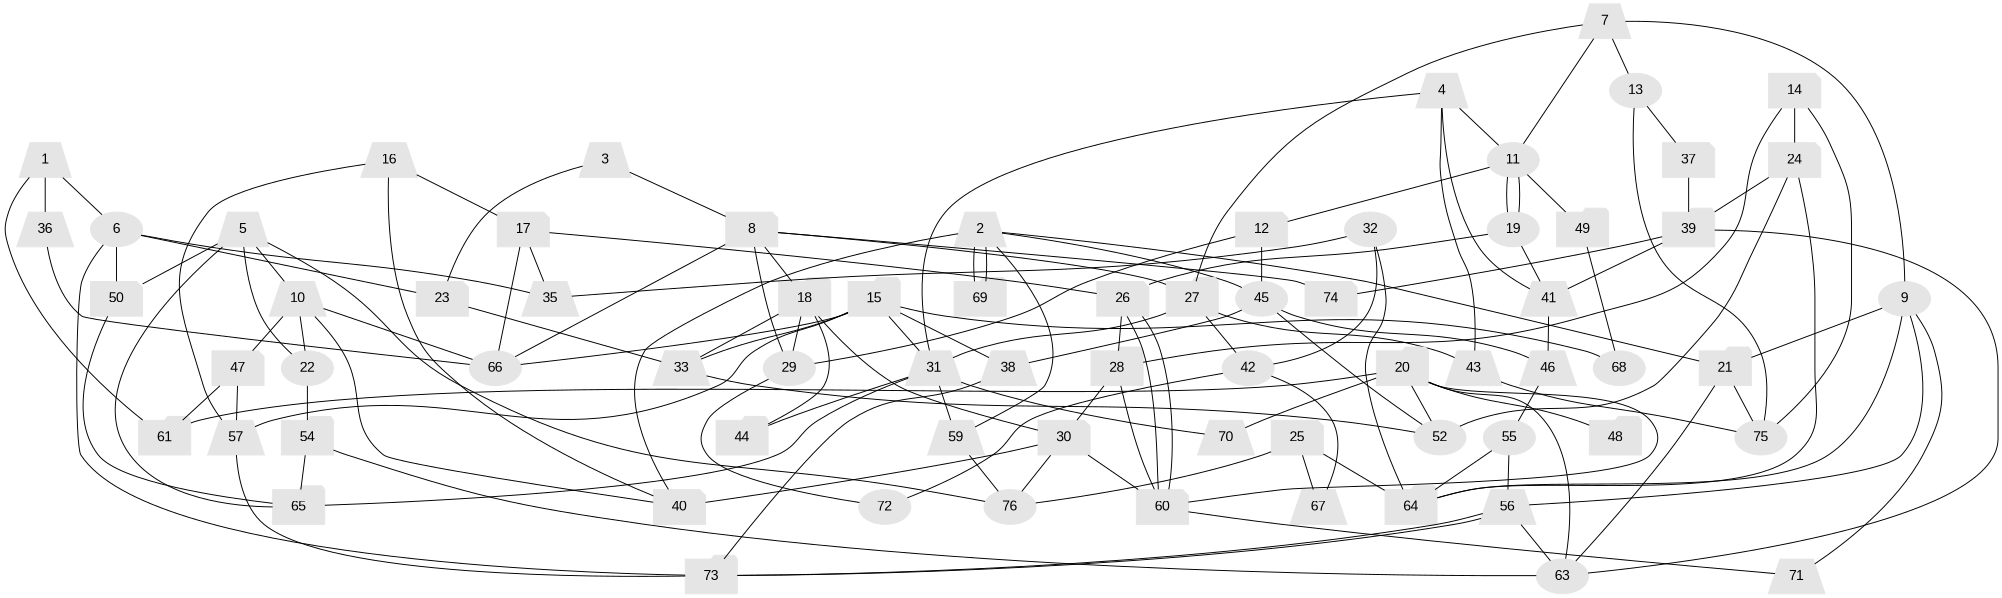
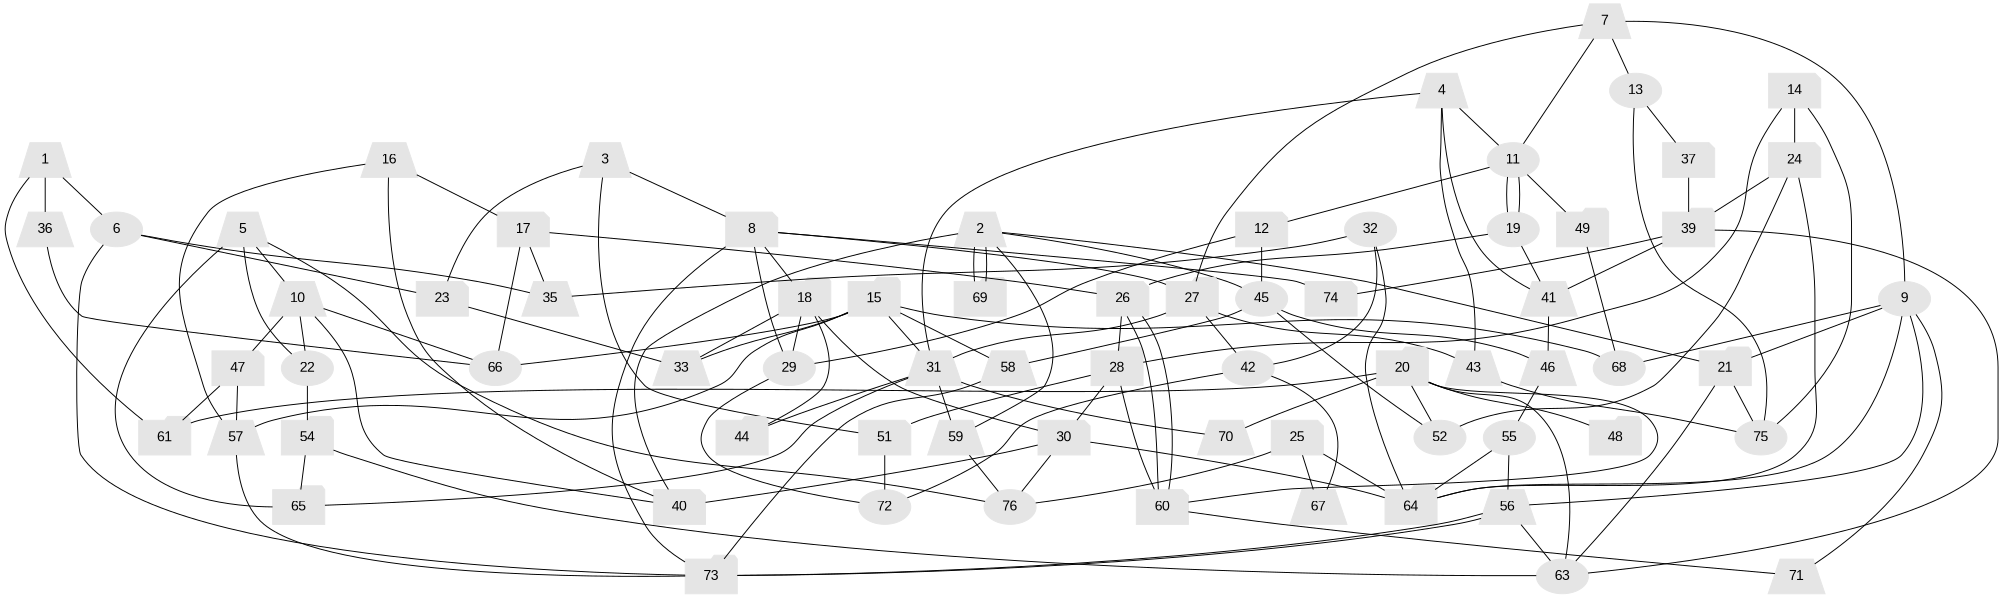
node "50": removed
edge "8" -- "66": now "8" -- "73"
edge "9" -- "68": added
node "38": label "38" -> "58"
edge "33" -- "52": removed
node "51": added
edge "30" -- "60": now "30" -- "64"
